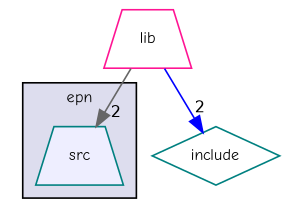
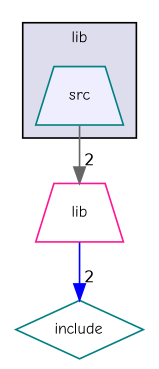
edge "lib" -> "src": reversed
cluster "epn": label "epn" -> "lib"
